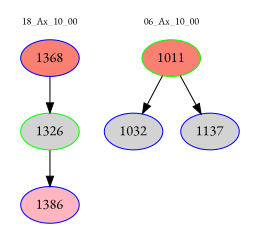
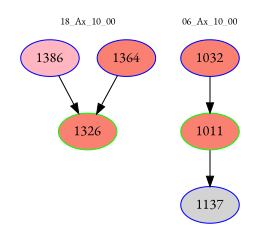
node "1368": label "1368" -> "1364"
edge "1011" -> "1032": reversed
node "1326": fillcolor lightgrey -> salmon
node "1032": fillcolor lightgrey -> salmon
edge "1326" -> "1386": reversed
